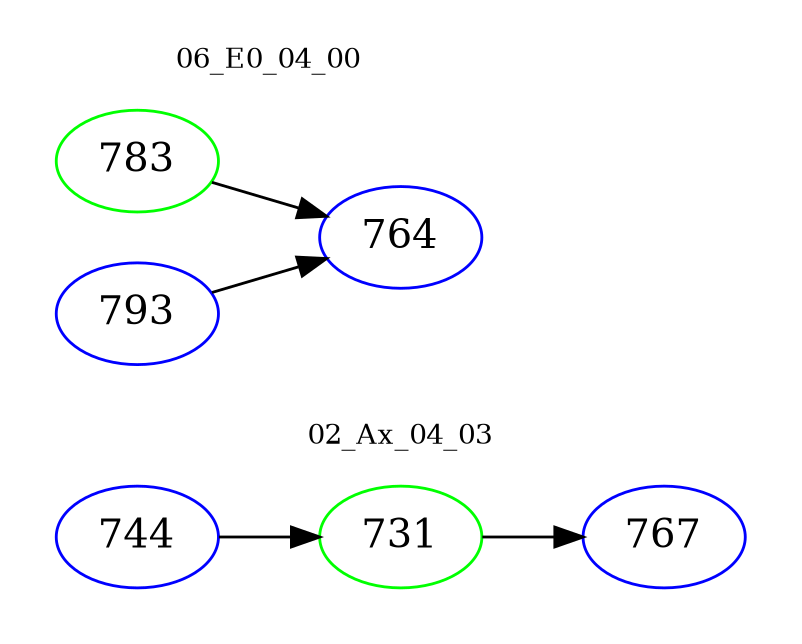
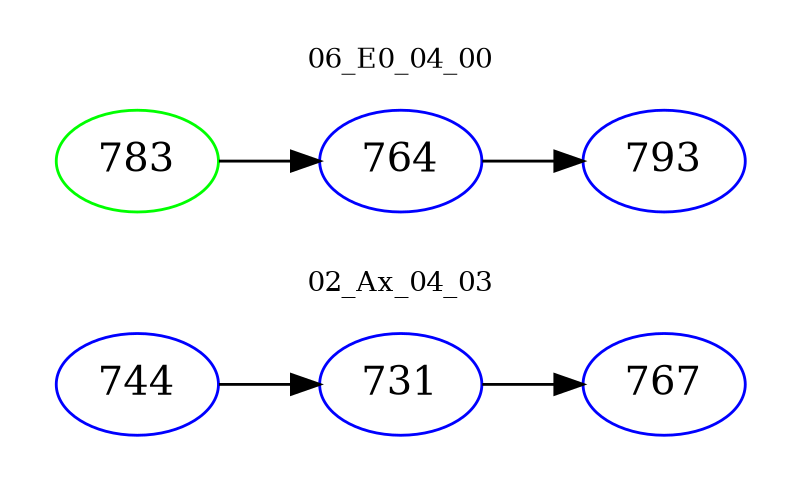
edge "793" -> "764": reversed
node "731": color green -> blue
